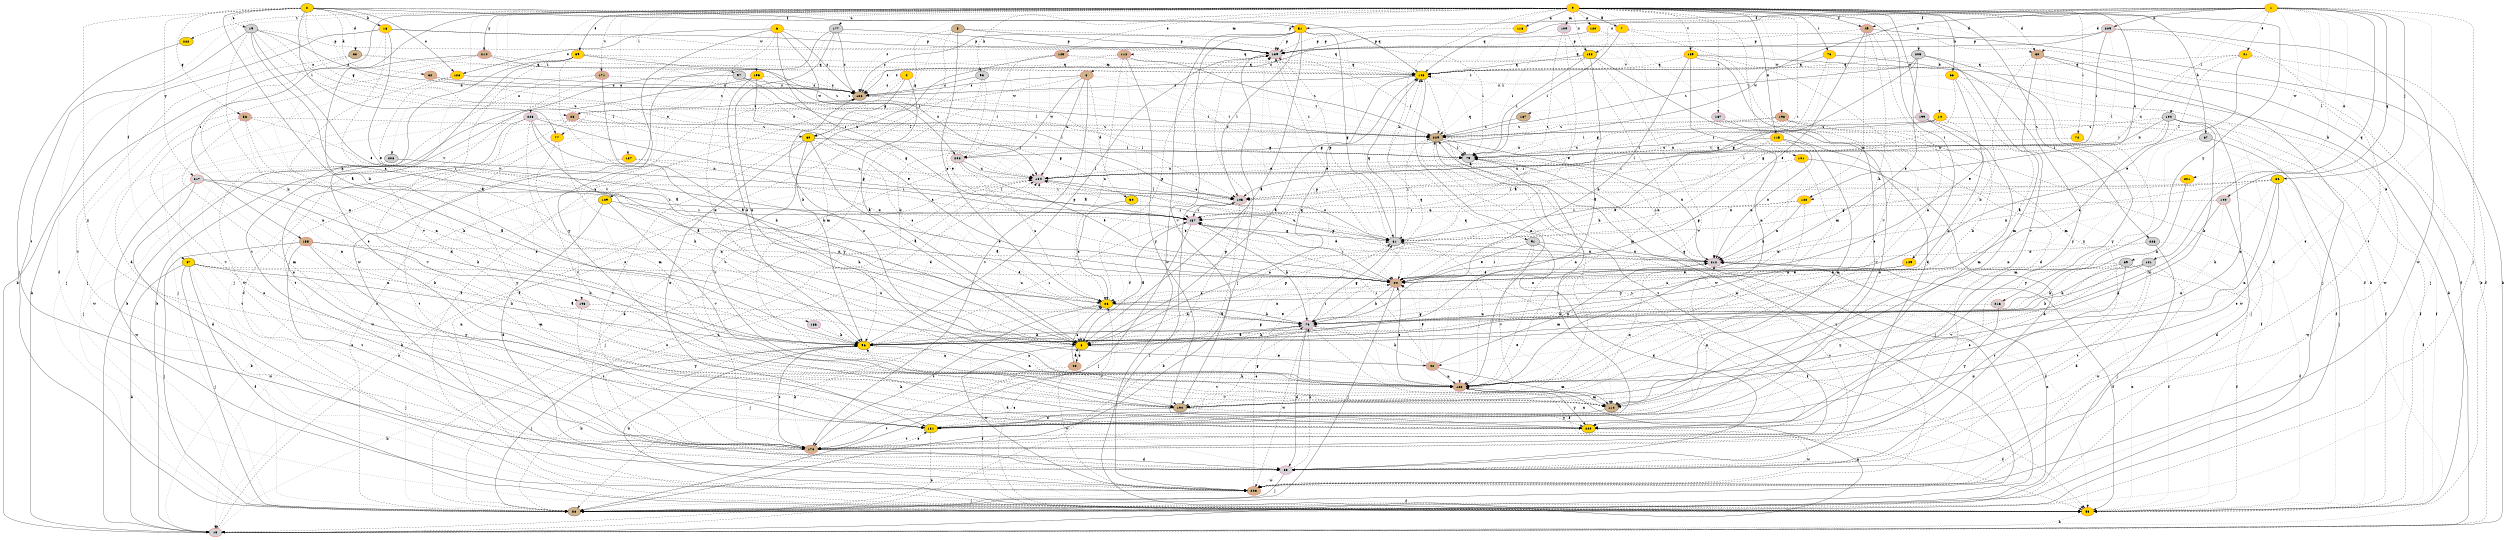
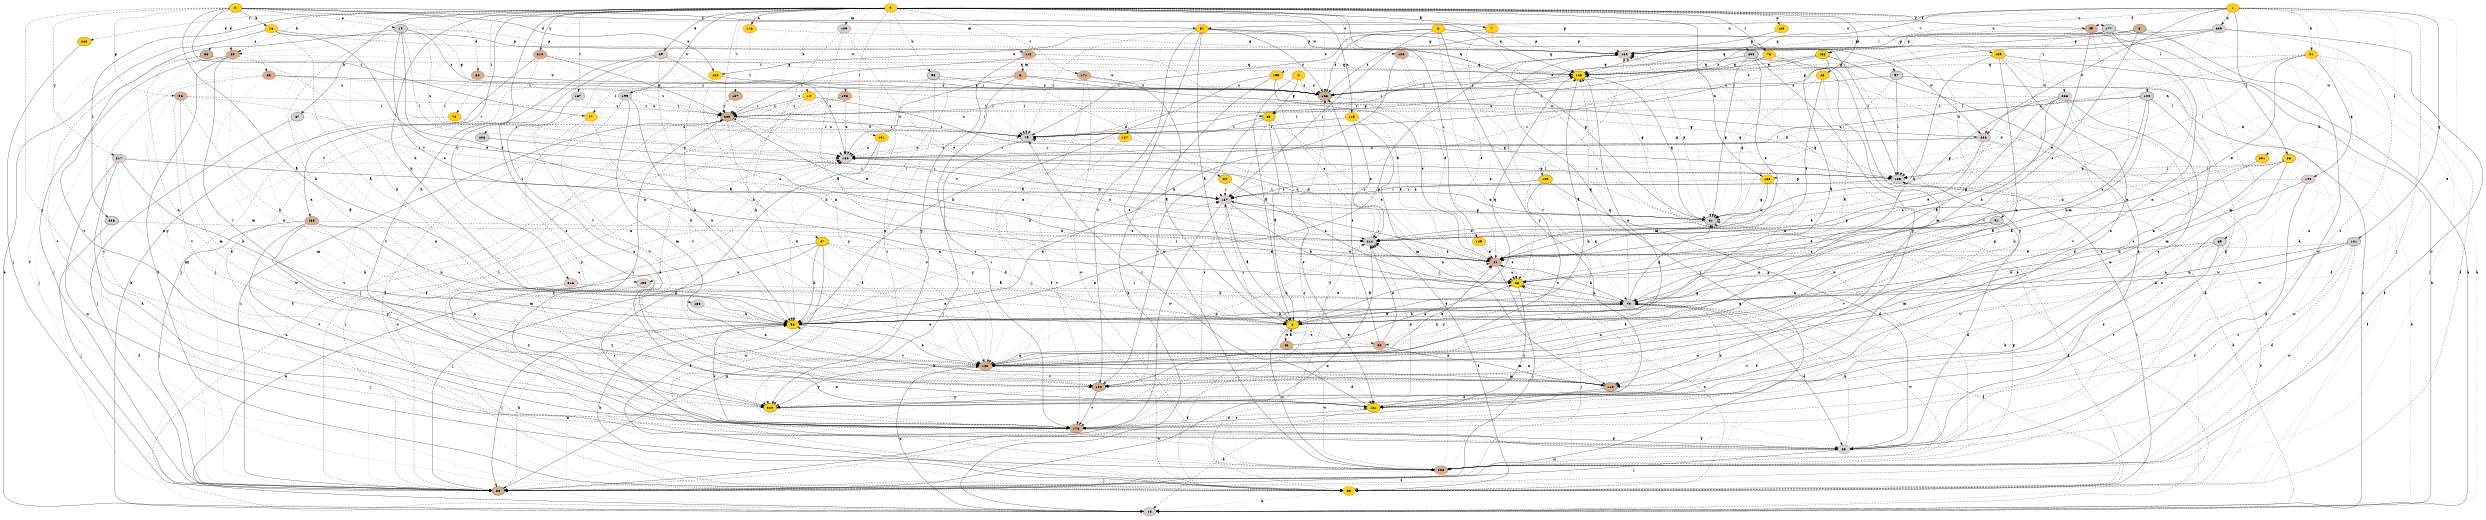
node "39": fillcolor gold -> lightgrey
edge "166" -> "23": reversed
edge "1" -> "144": now "41" -> "144"
